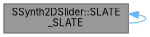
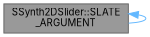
node "SSynth2DSlider::SLATE _SLATE": label "SSynth2DSlider::SLATE _SLATE" -> "SSynth2DSlider::SLATE _ARGUMENT"
